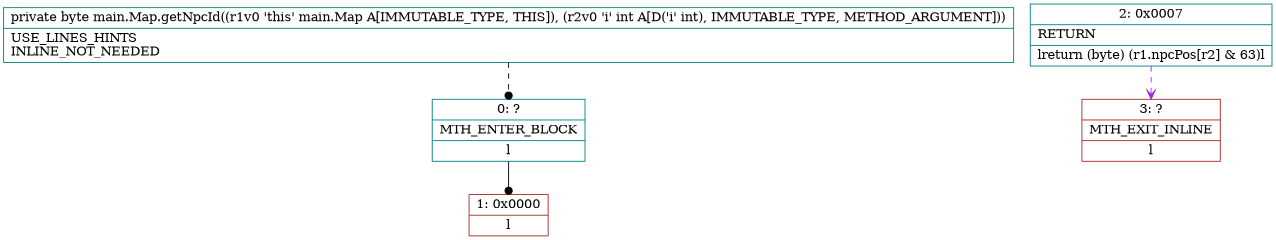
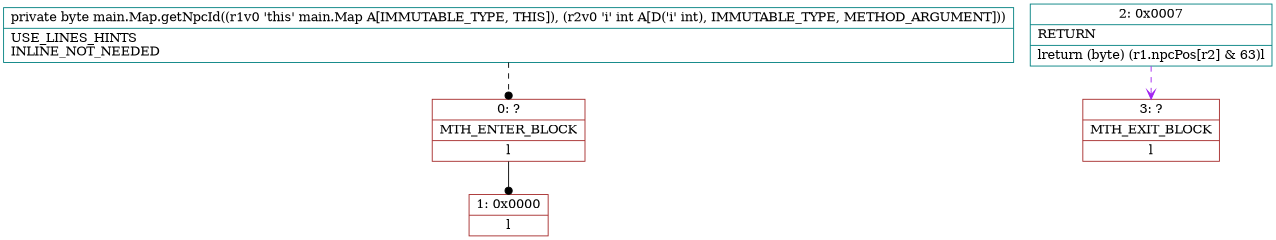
node "0: ?": color teal -> brown
node "3: ?": text "MTH_EXIT_INLINE" -> "MTH_EXIT_BLOCK"
